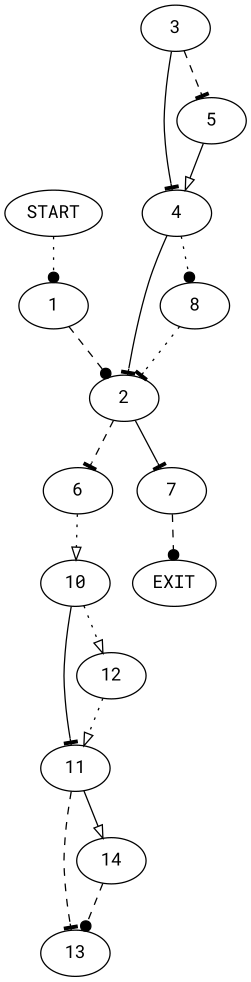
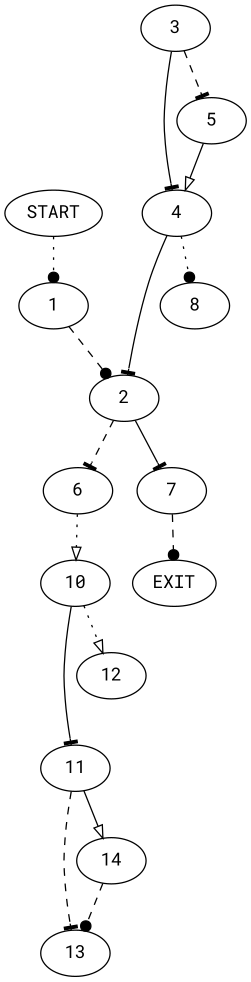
edge "8" -> "2": removed
edge "12" -> "11": removed
